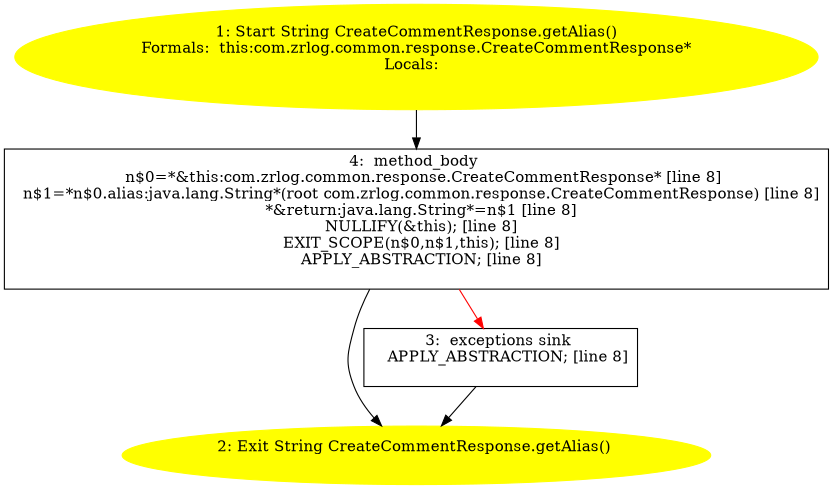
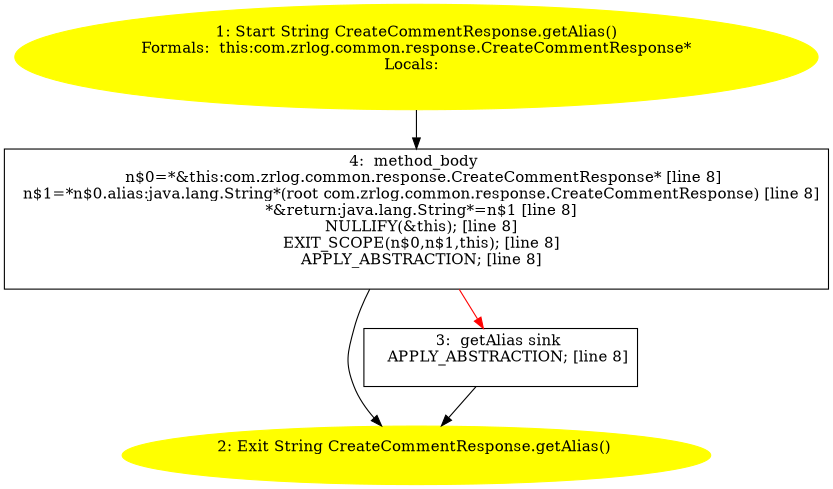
node "3:  exceptions sink APPLY_ABSTRACTION; [line 8]": label "3:  exceptions sink APPLY_ABSTRACTION; [line 8]" -> "3:  getAlias sink APPLY_ABSTRACTION; [line 8]"
